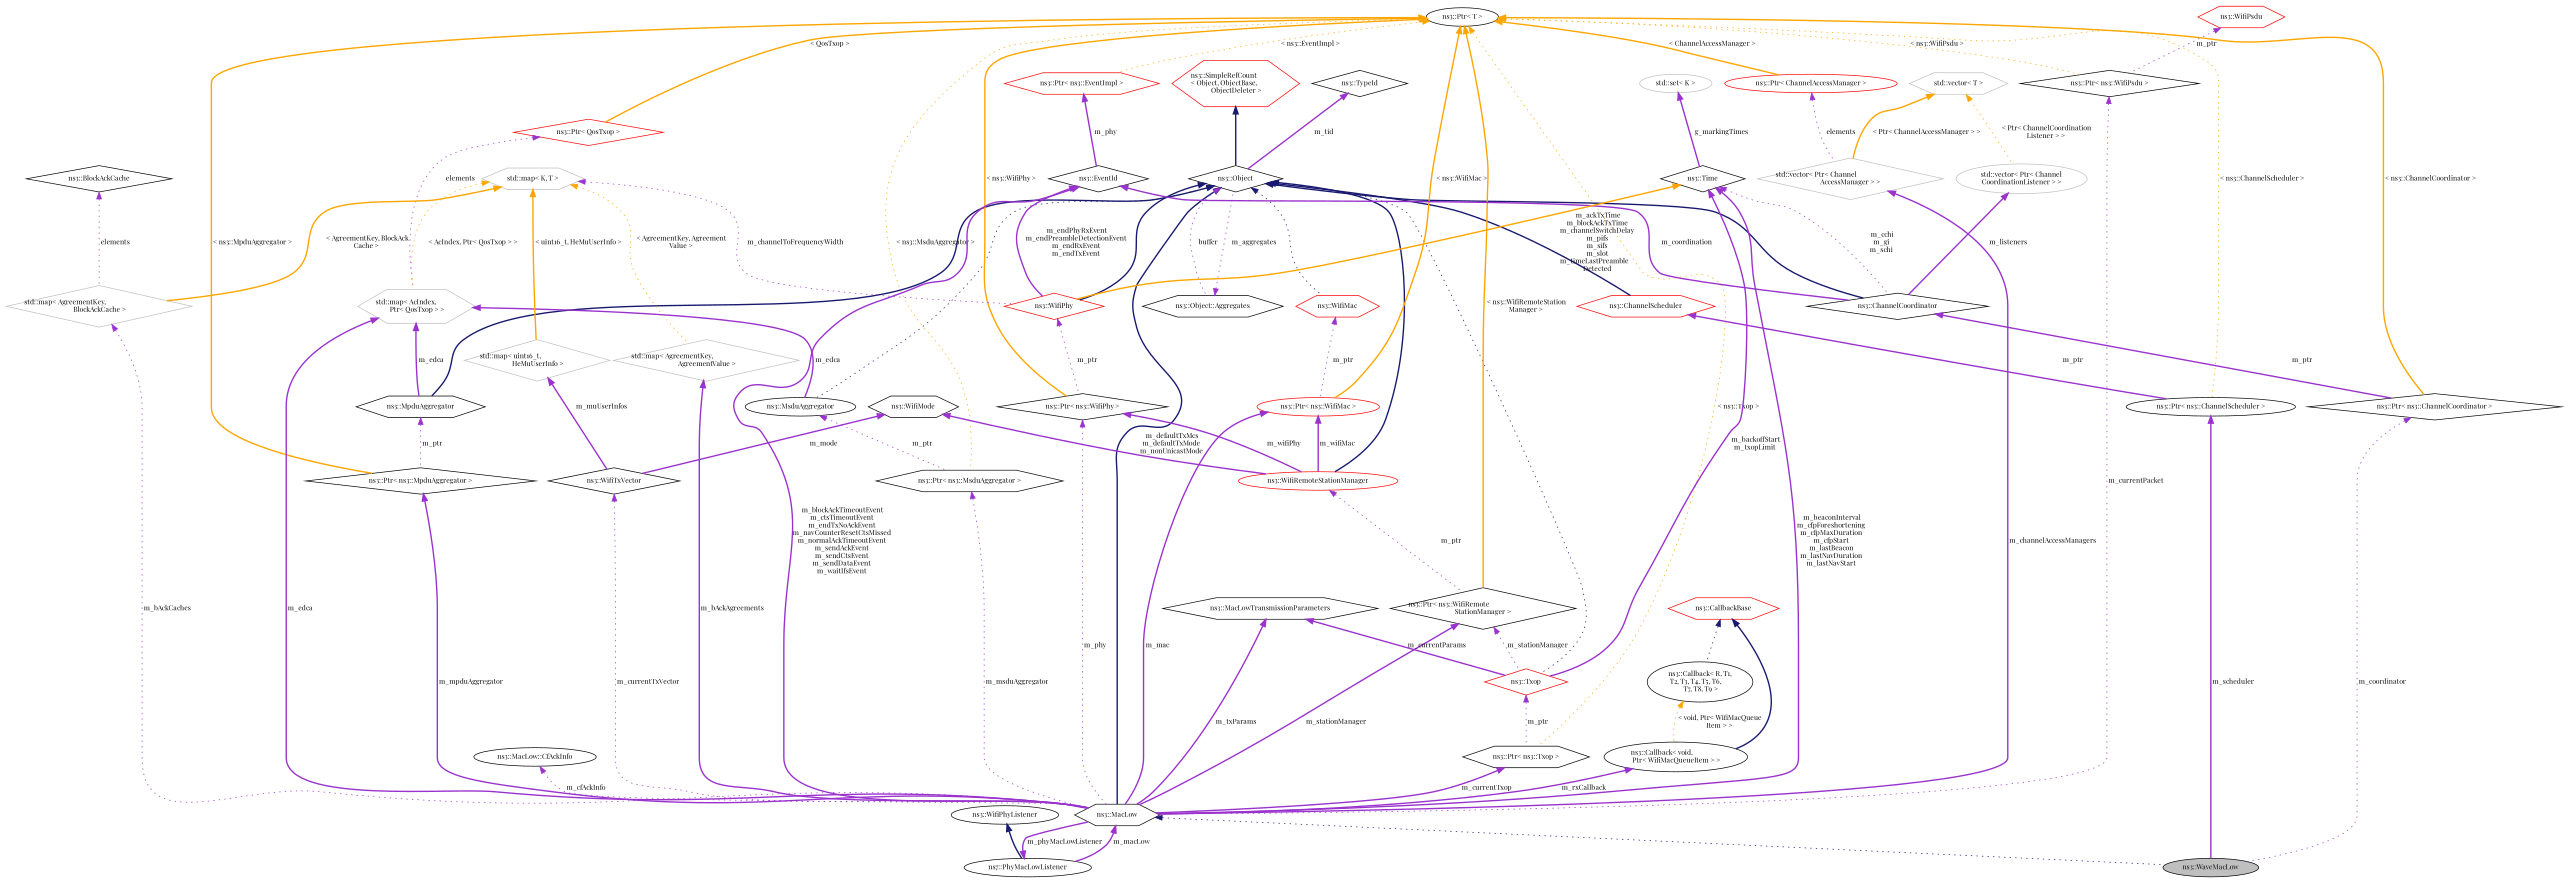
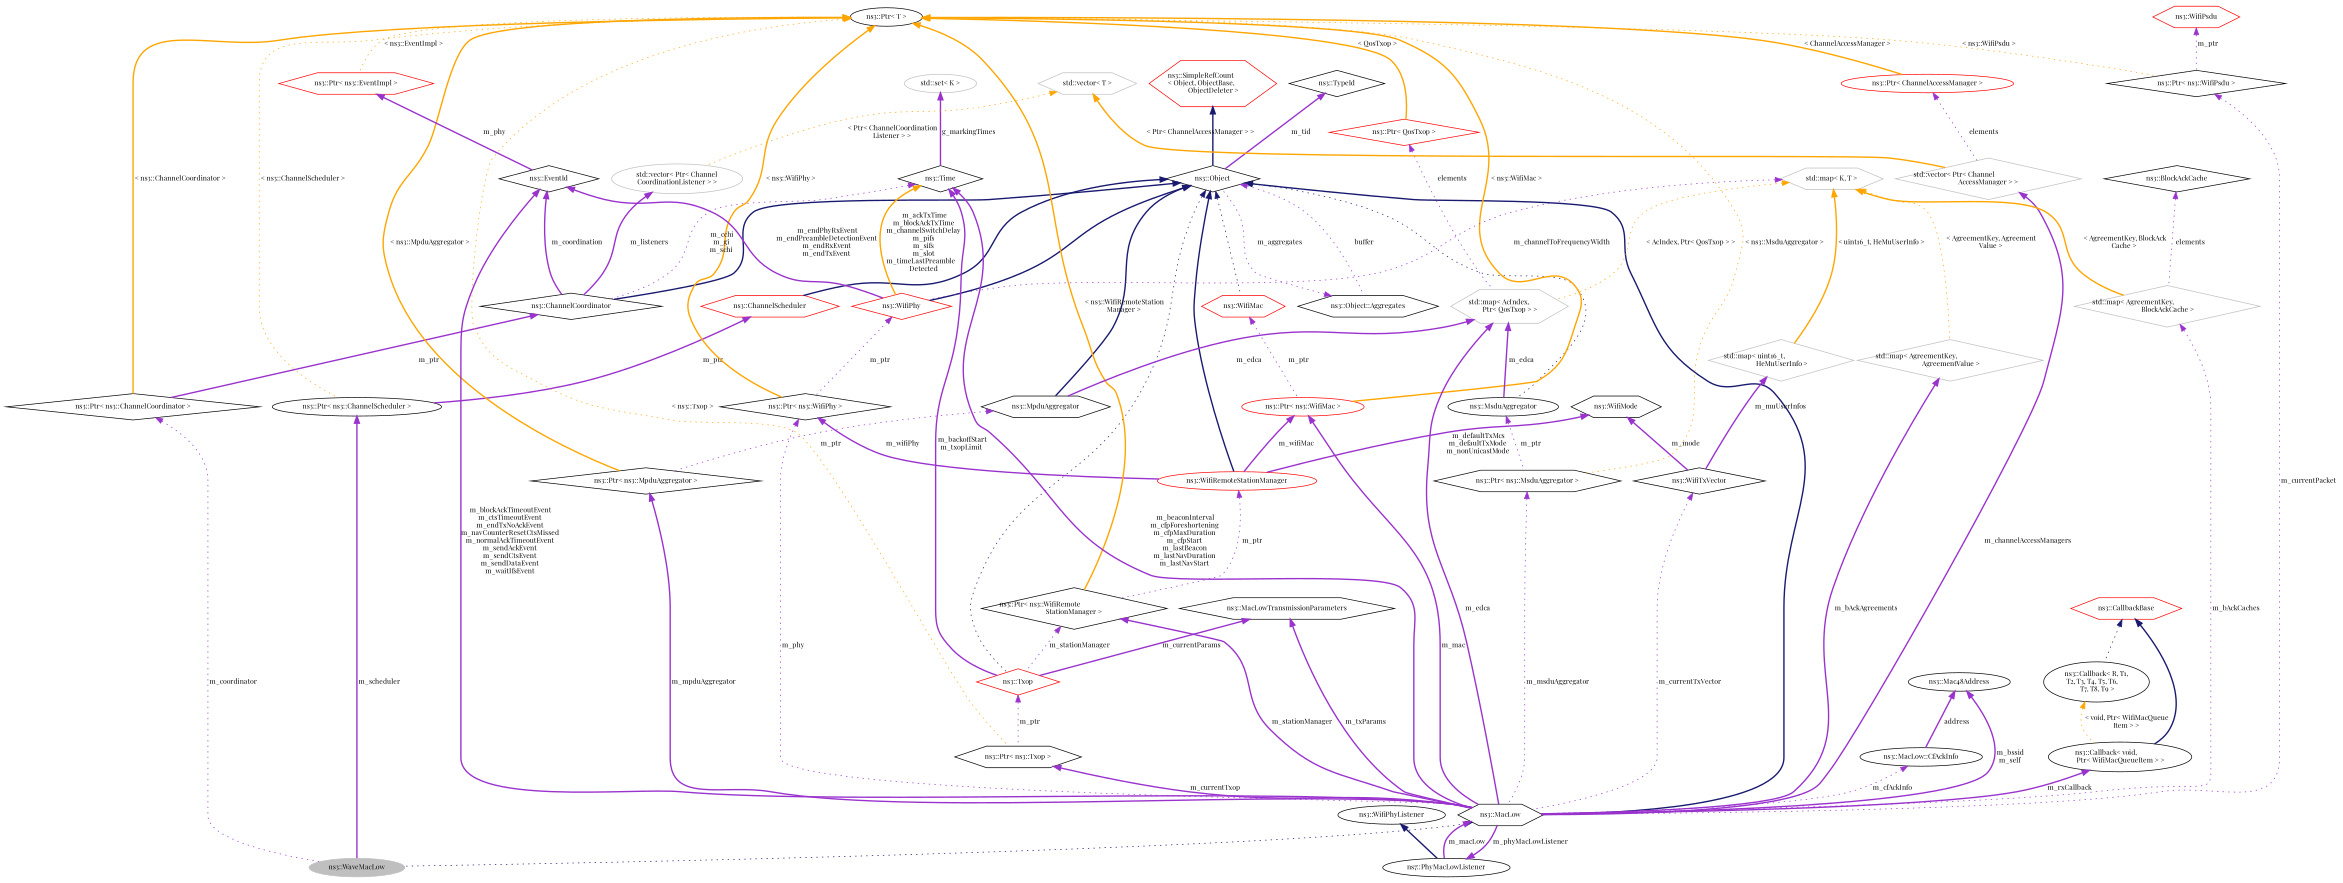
node "ns3::Mac48Address": added
node "ns3::WaveMacLow": color black -> grey75
